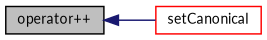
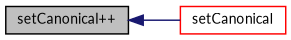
node "operator++": label "operator++" -> "setCanonical++"
